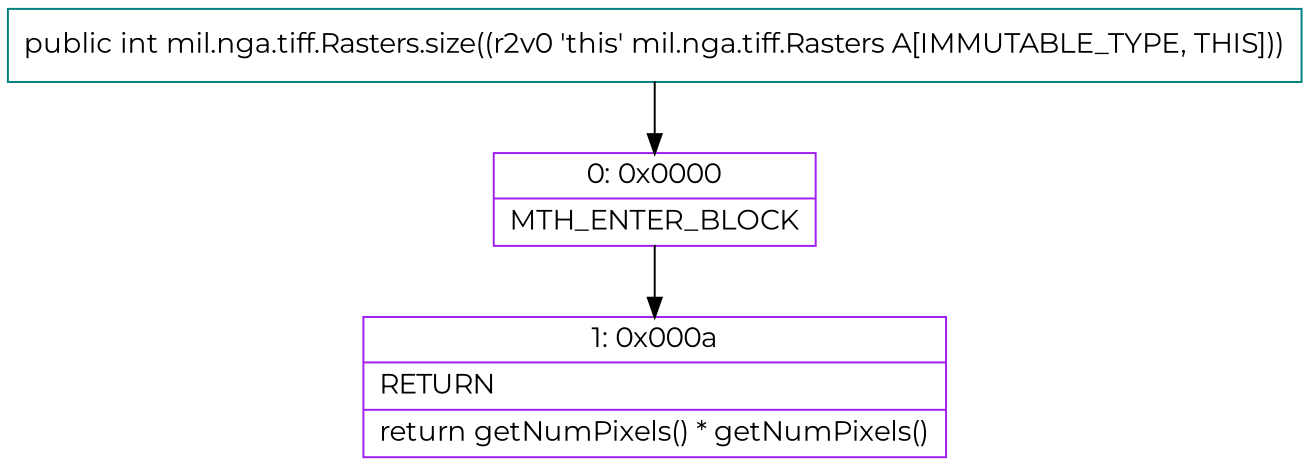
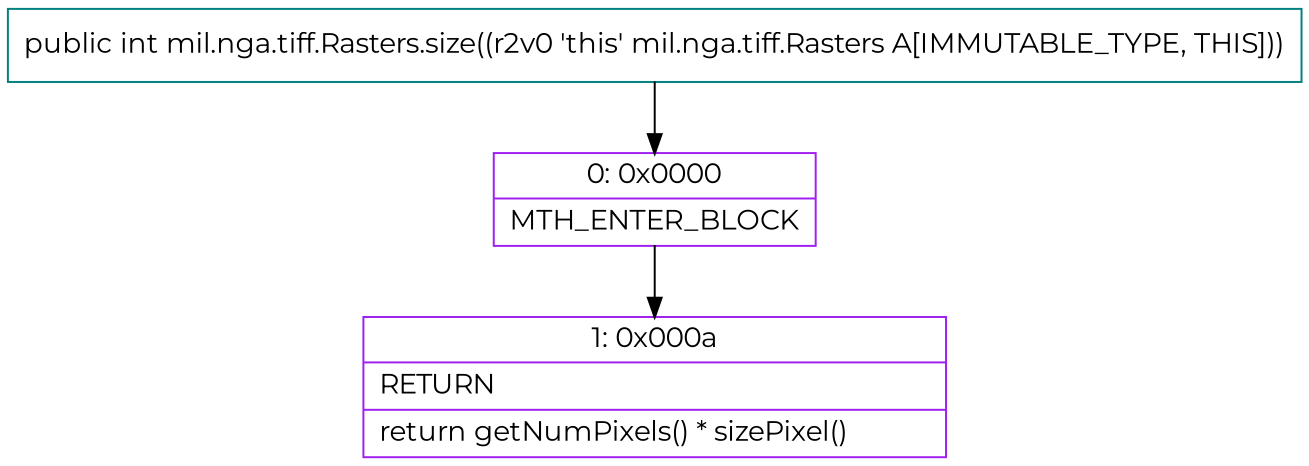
node "1: 0x000a": text "return getNumPixels() * getNumPixels()" -> "return getNumPixels() * sizePixel()"
